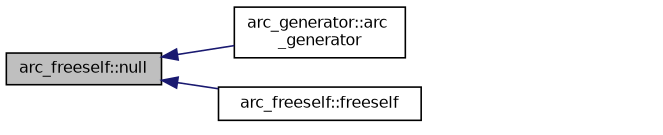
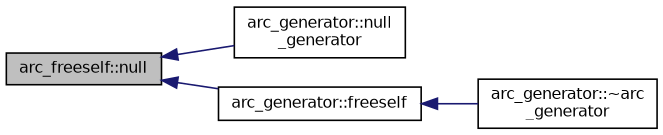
node "arc_generator::arc _generator": label "arc_generator::arc _generator" -> "arc_generator::null _generator"
node "arc_freeself::freeself": label "arc_freeself::freeself" -> "arc_generator::freeself"
node "arc_generator::~arc _generator": added
